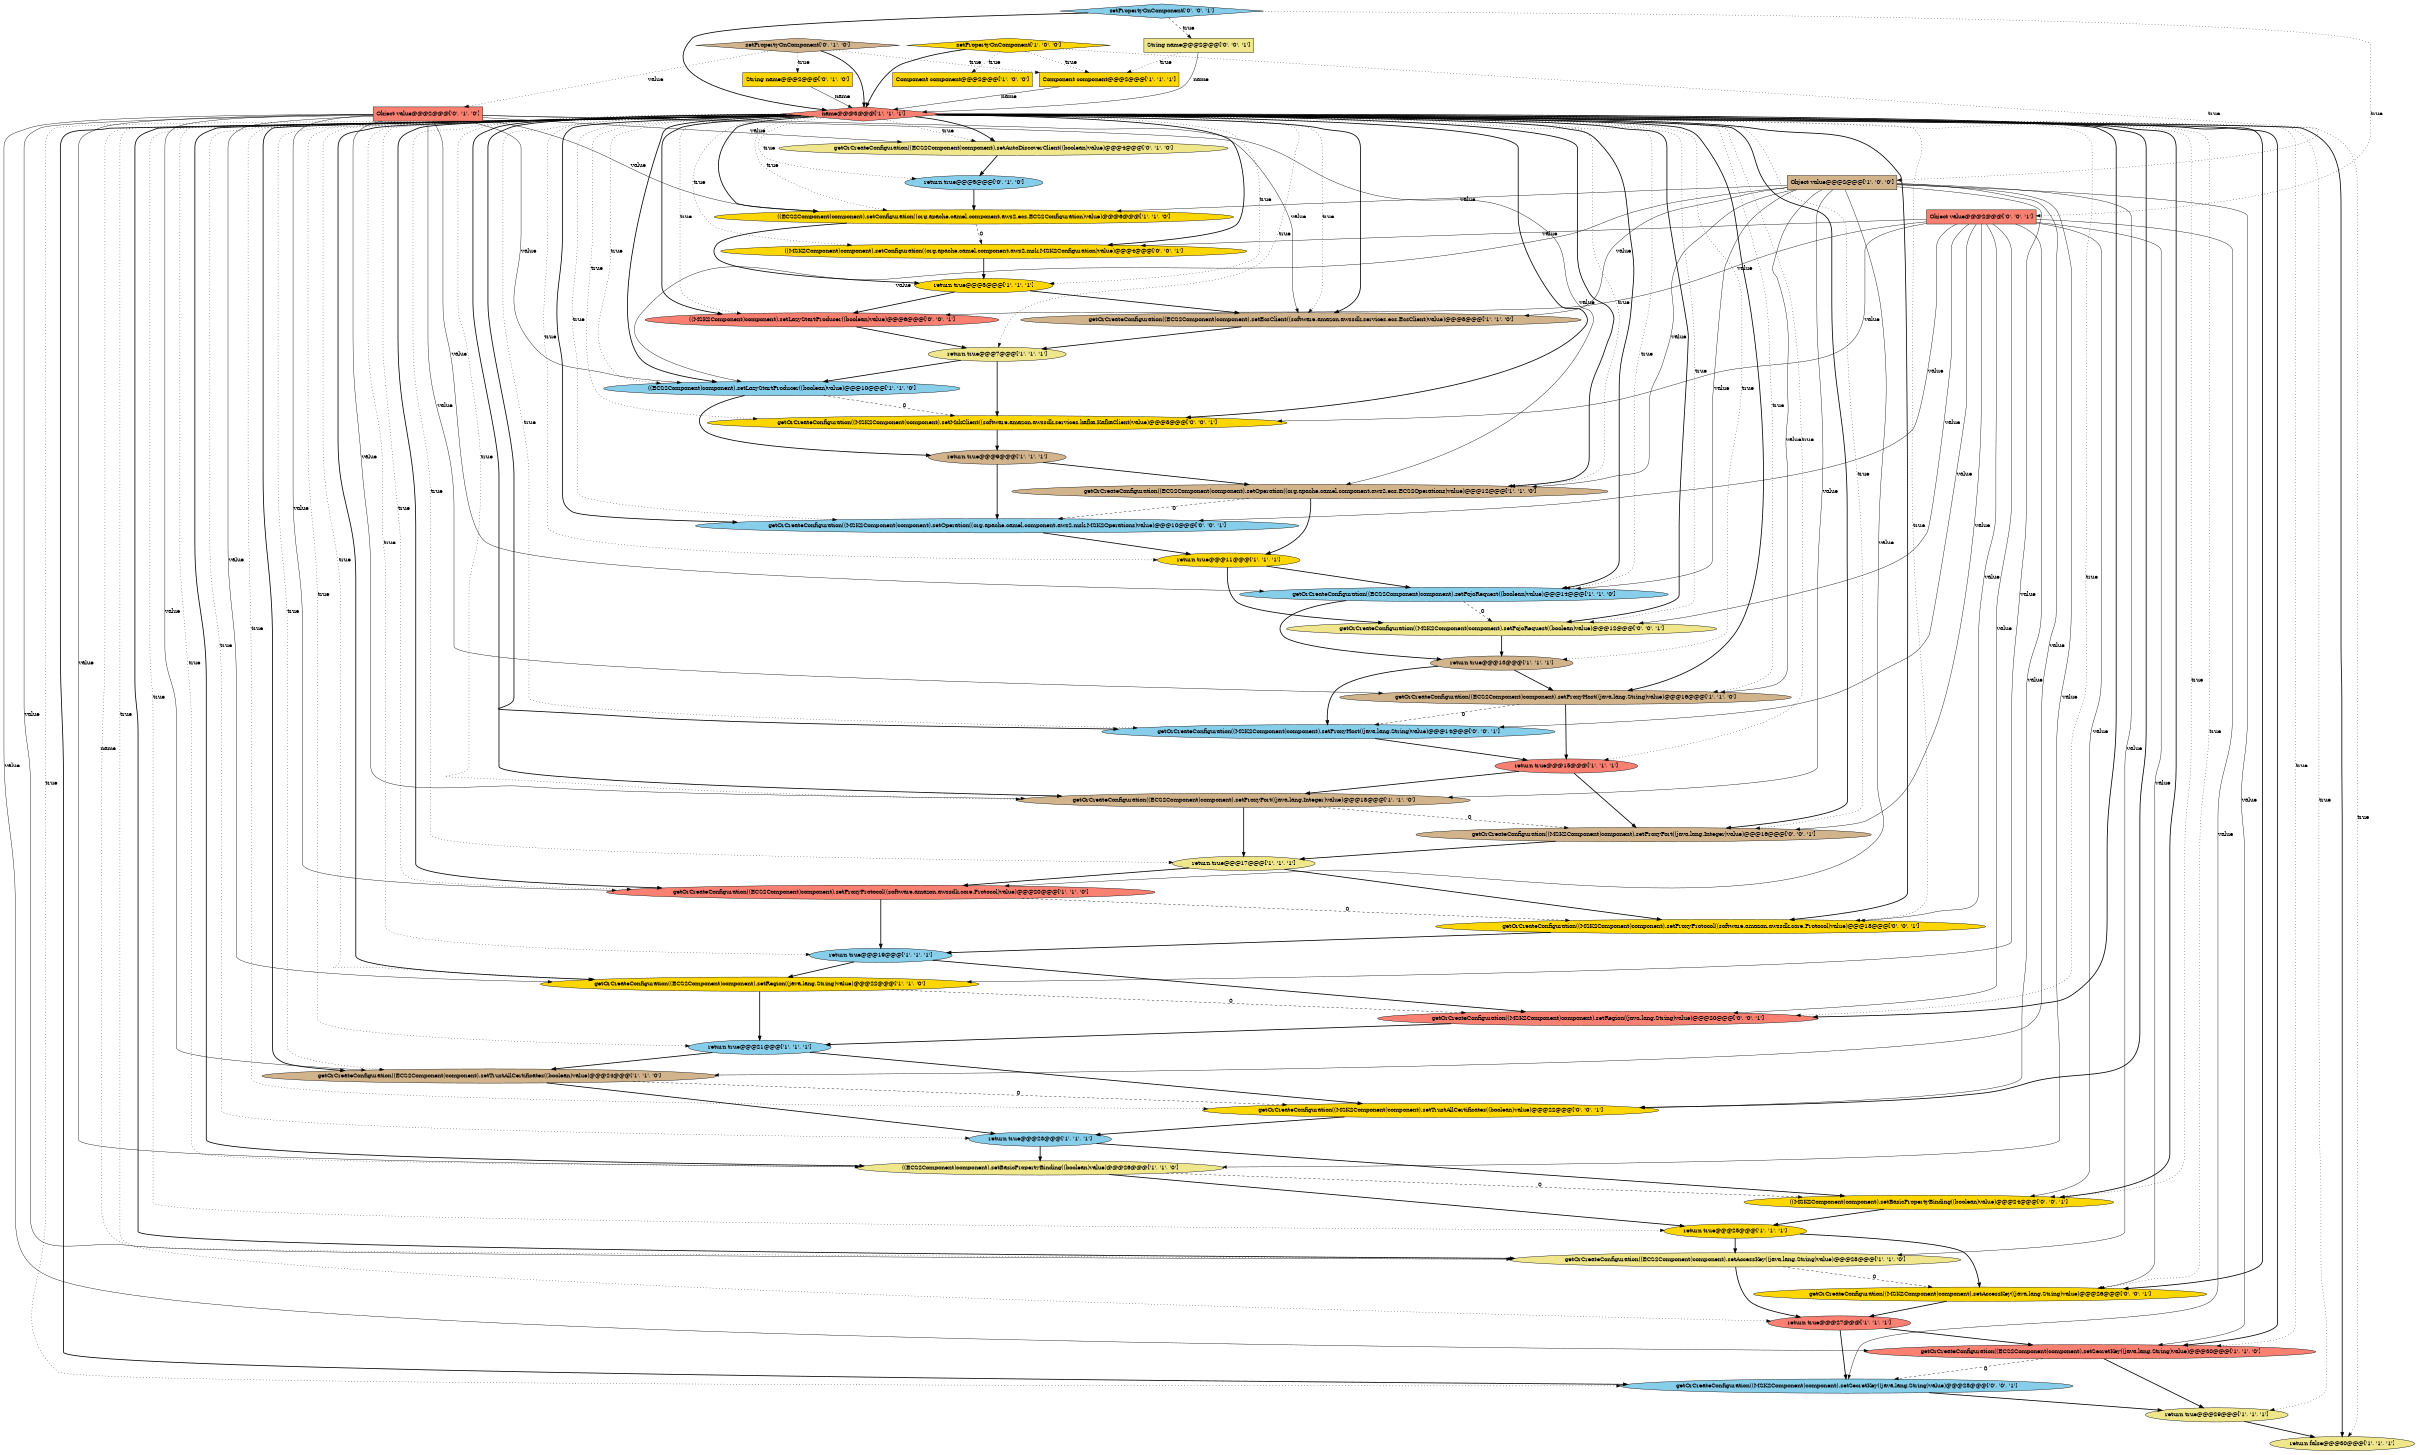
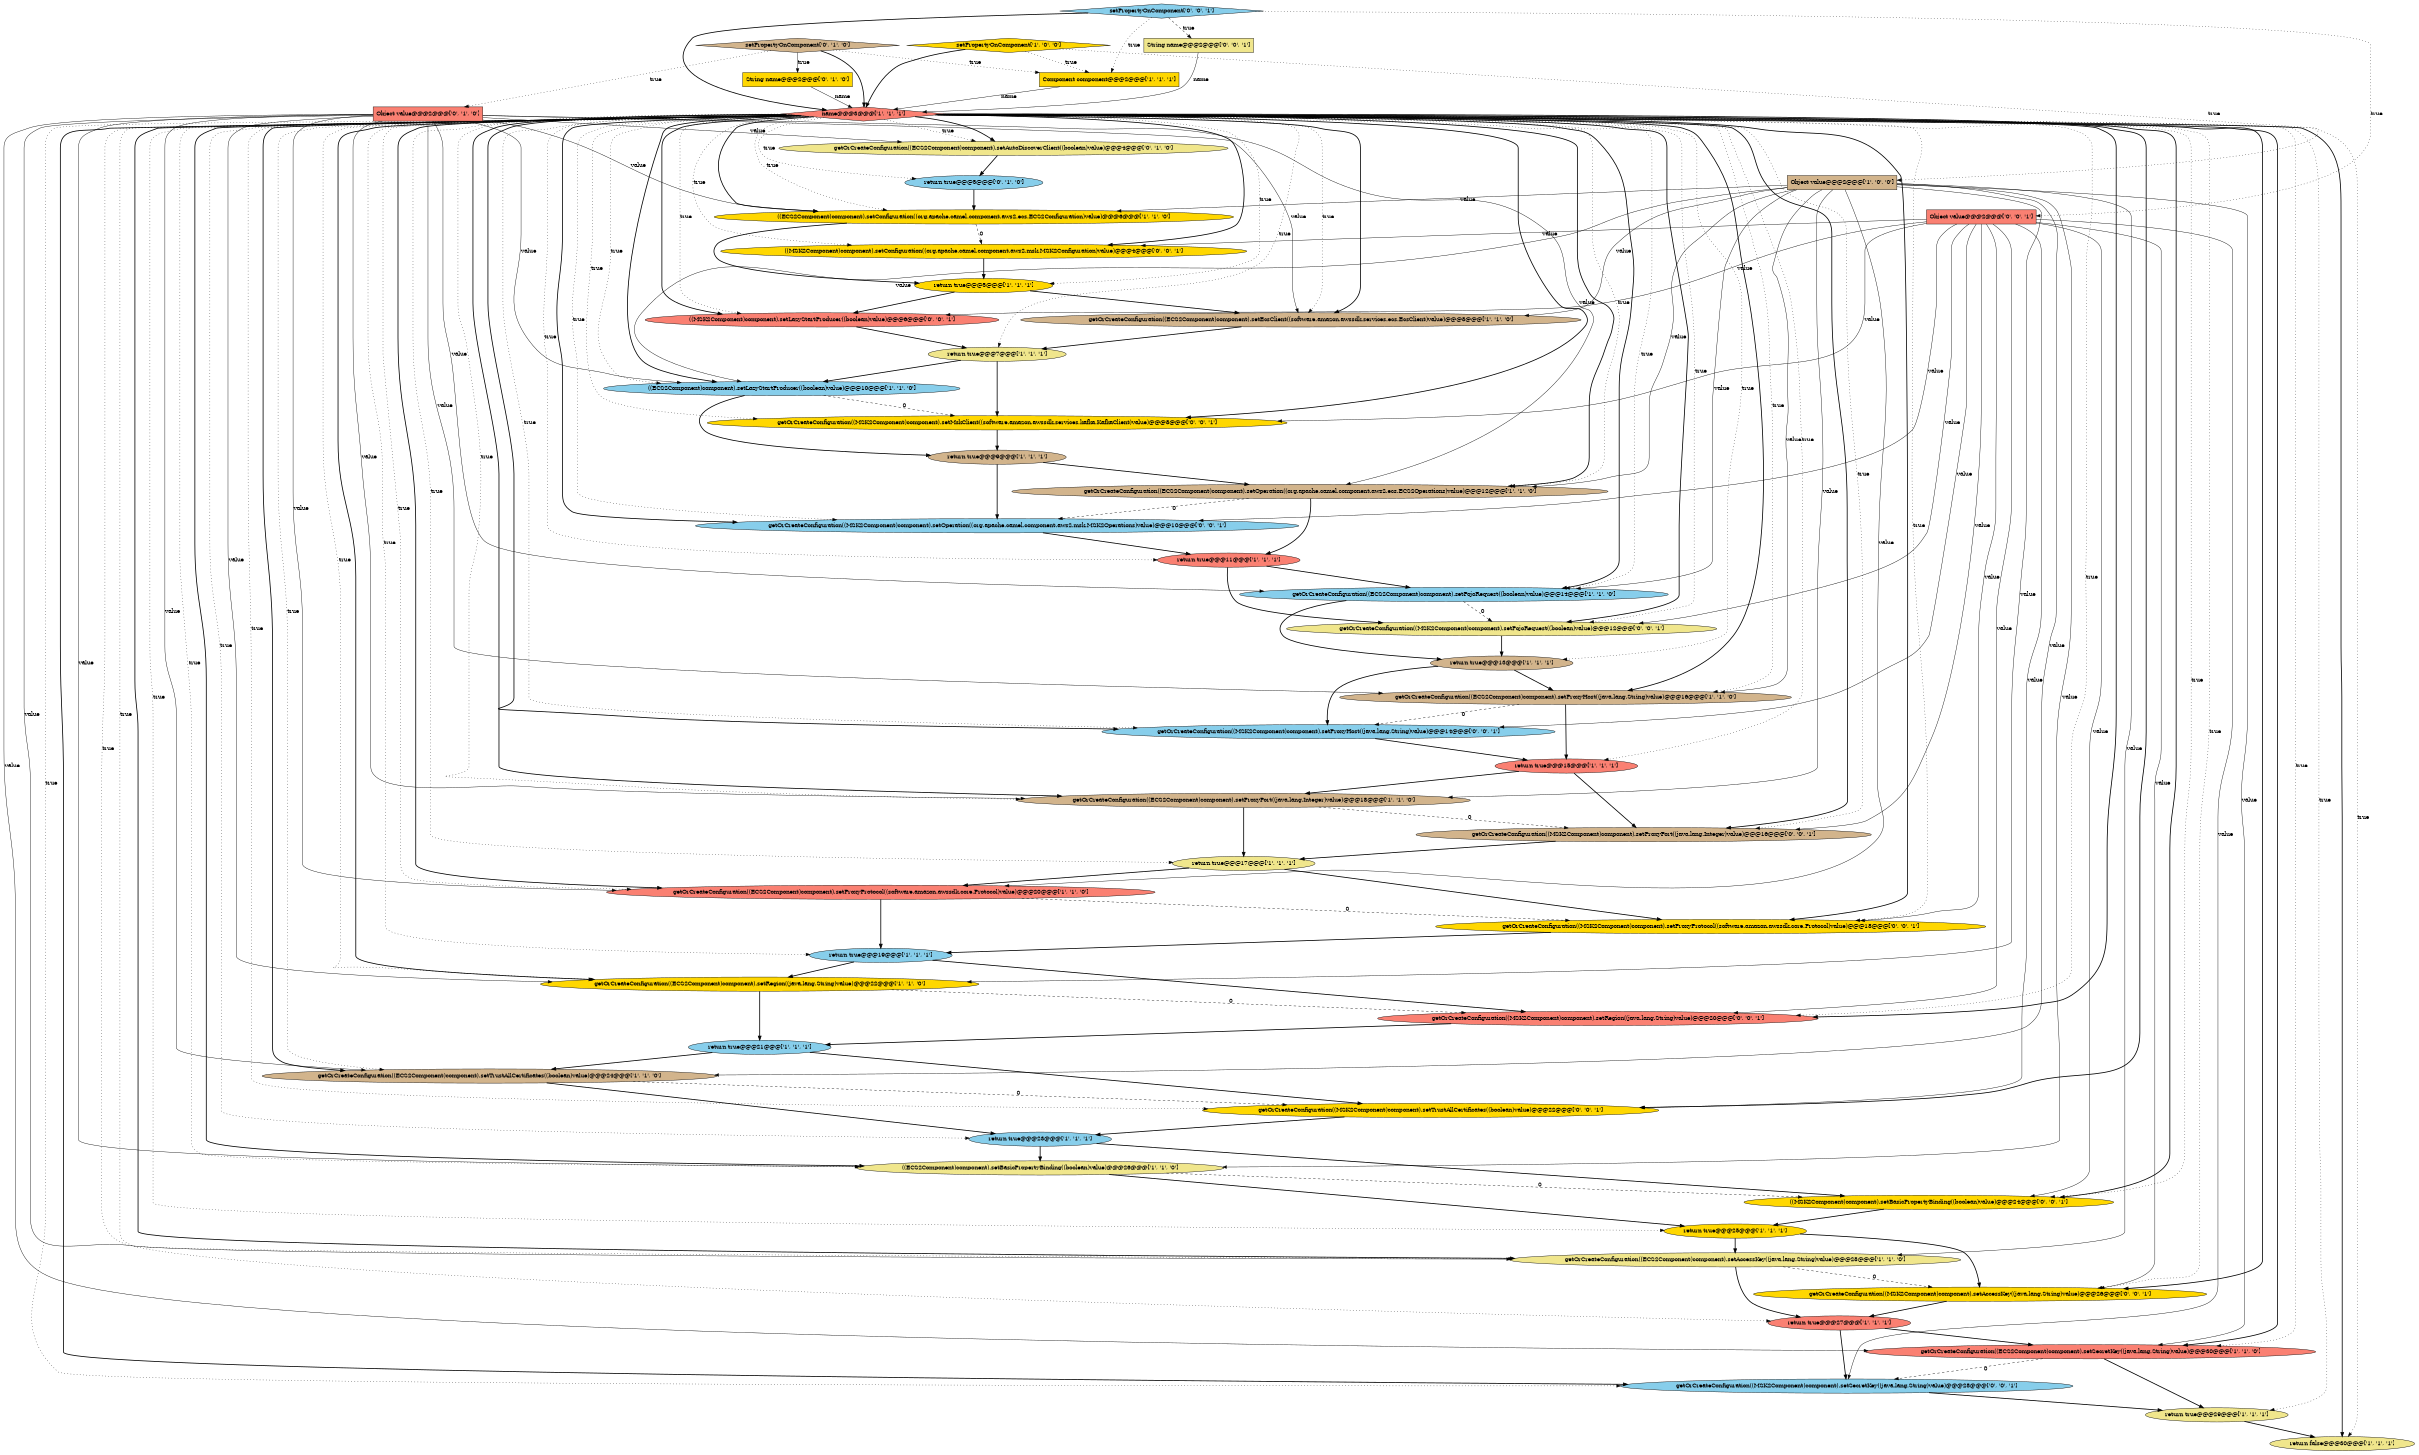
edge "setPropertyOnComponent['0', '1', '0']" -> "String name@@@2@@@['0', '1', '0']": style dotted -> solid
edge "String name@@@2@@@['0', '0', '1']" -> "Component component@@@2@@@['1', '1', '1']": now "setPropertyOnComponent['0', '0', '1']" -> "Component component@@@2@@@['1', '1', '1']"
edge "setPropertyOnComponent['0', '1', '0']" -> "Object value@@@2@@@['0', '1', '0']": label "value" -> "true"
node "Component component@@@2@@@['1', '0', '0']": removed
edge "name@@@3@@@['1', '1', '1']" -> "return true@@@21@@@['1', '1', '1']": removed, label "true"
node "return true@@@11@@@['1', '1', '1']": fillcolor gold -> salmon
edge "name@@@3@@@['1', '1', '1']" -> "return true@@@27@@@['1', '1', '1']": label "name" -> "true"
